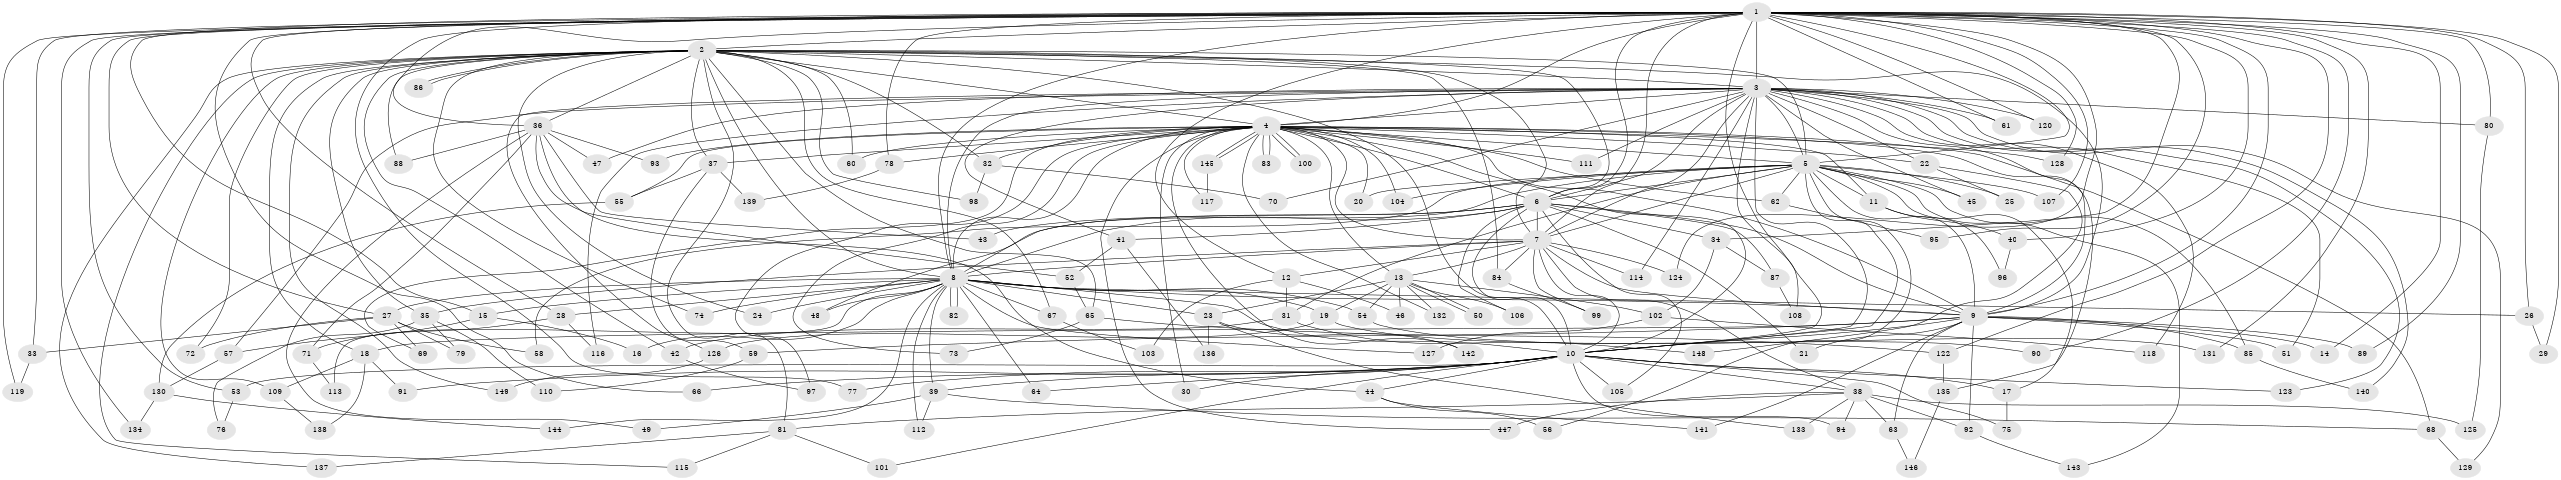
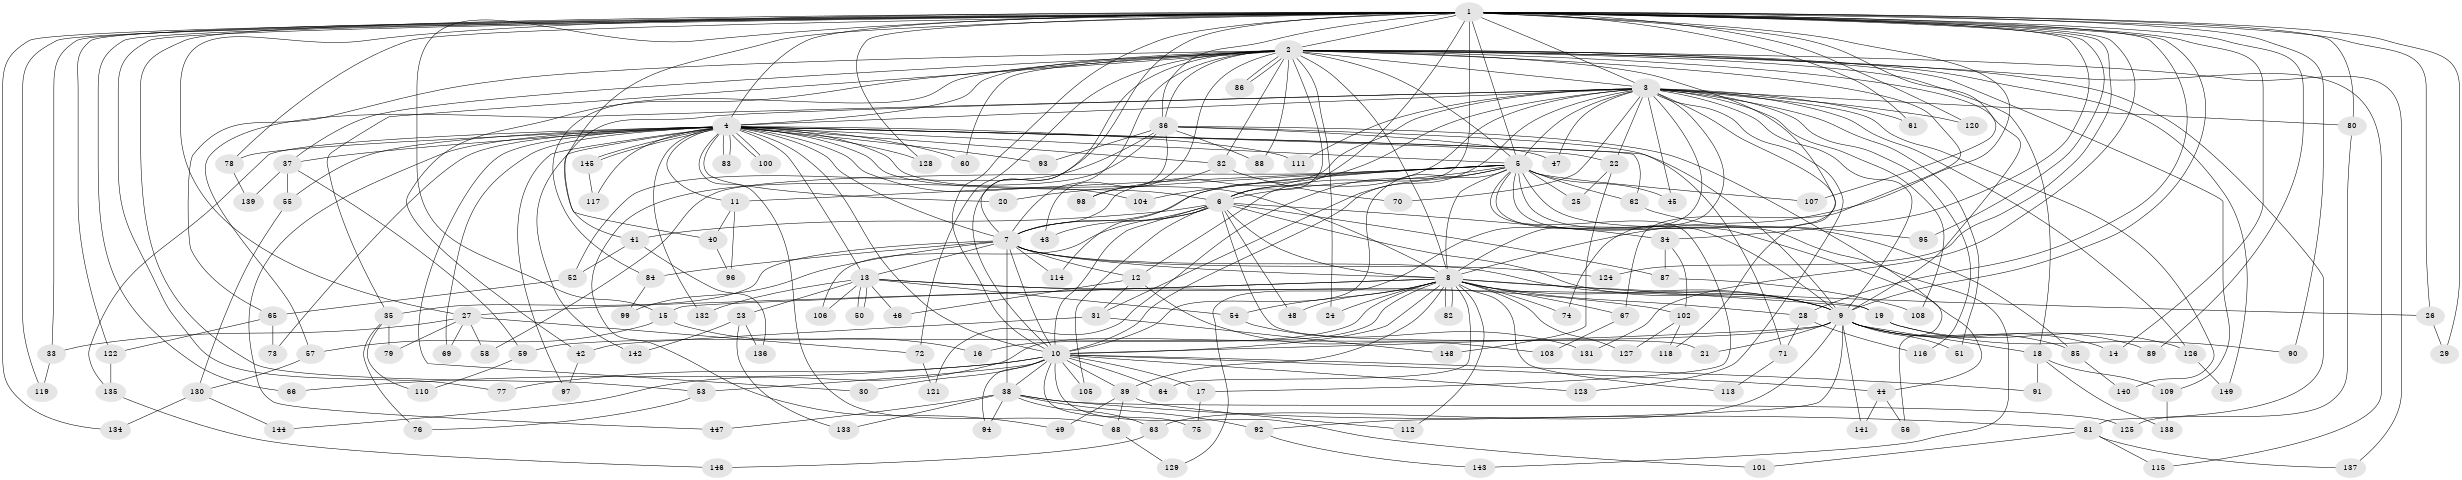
edge "8" -- "23": removed
node "121": added
